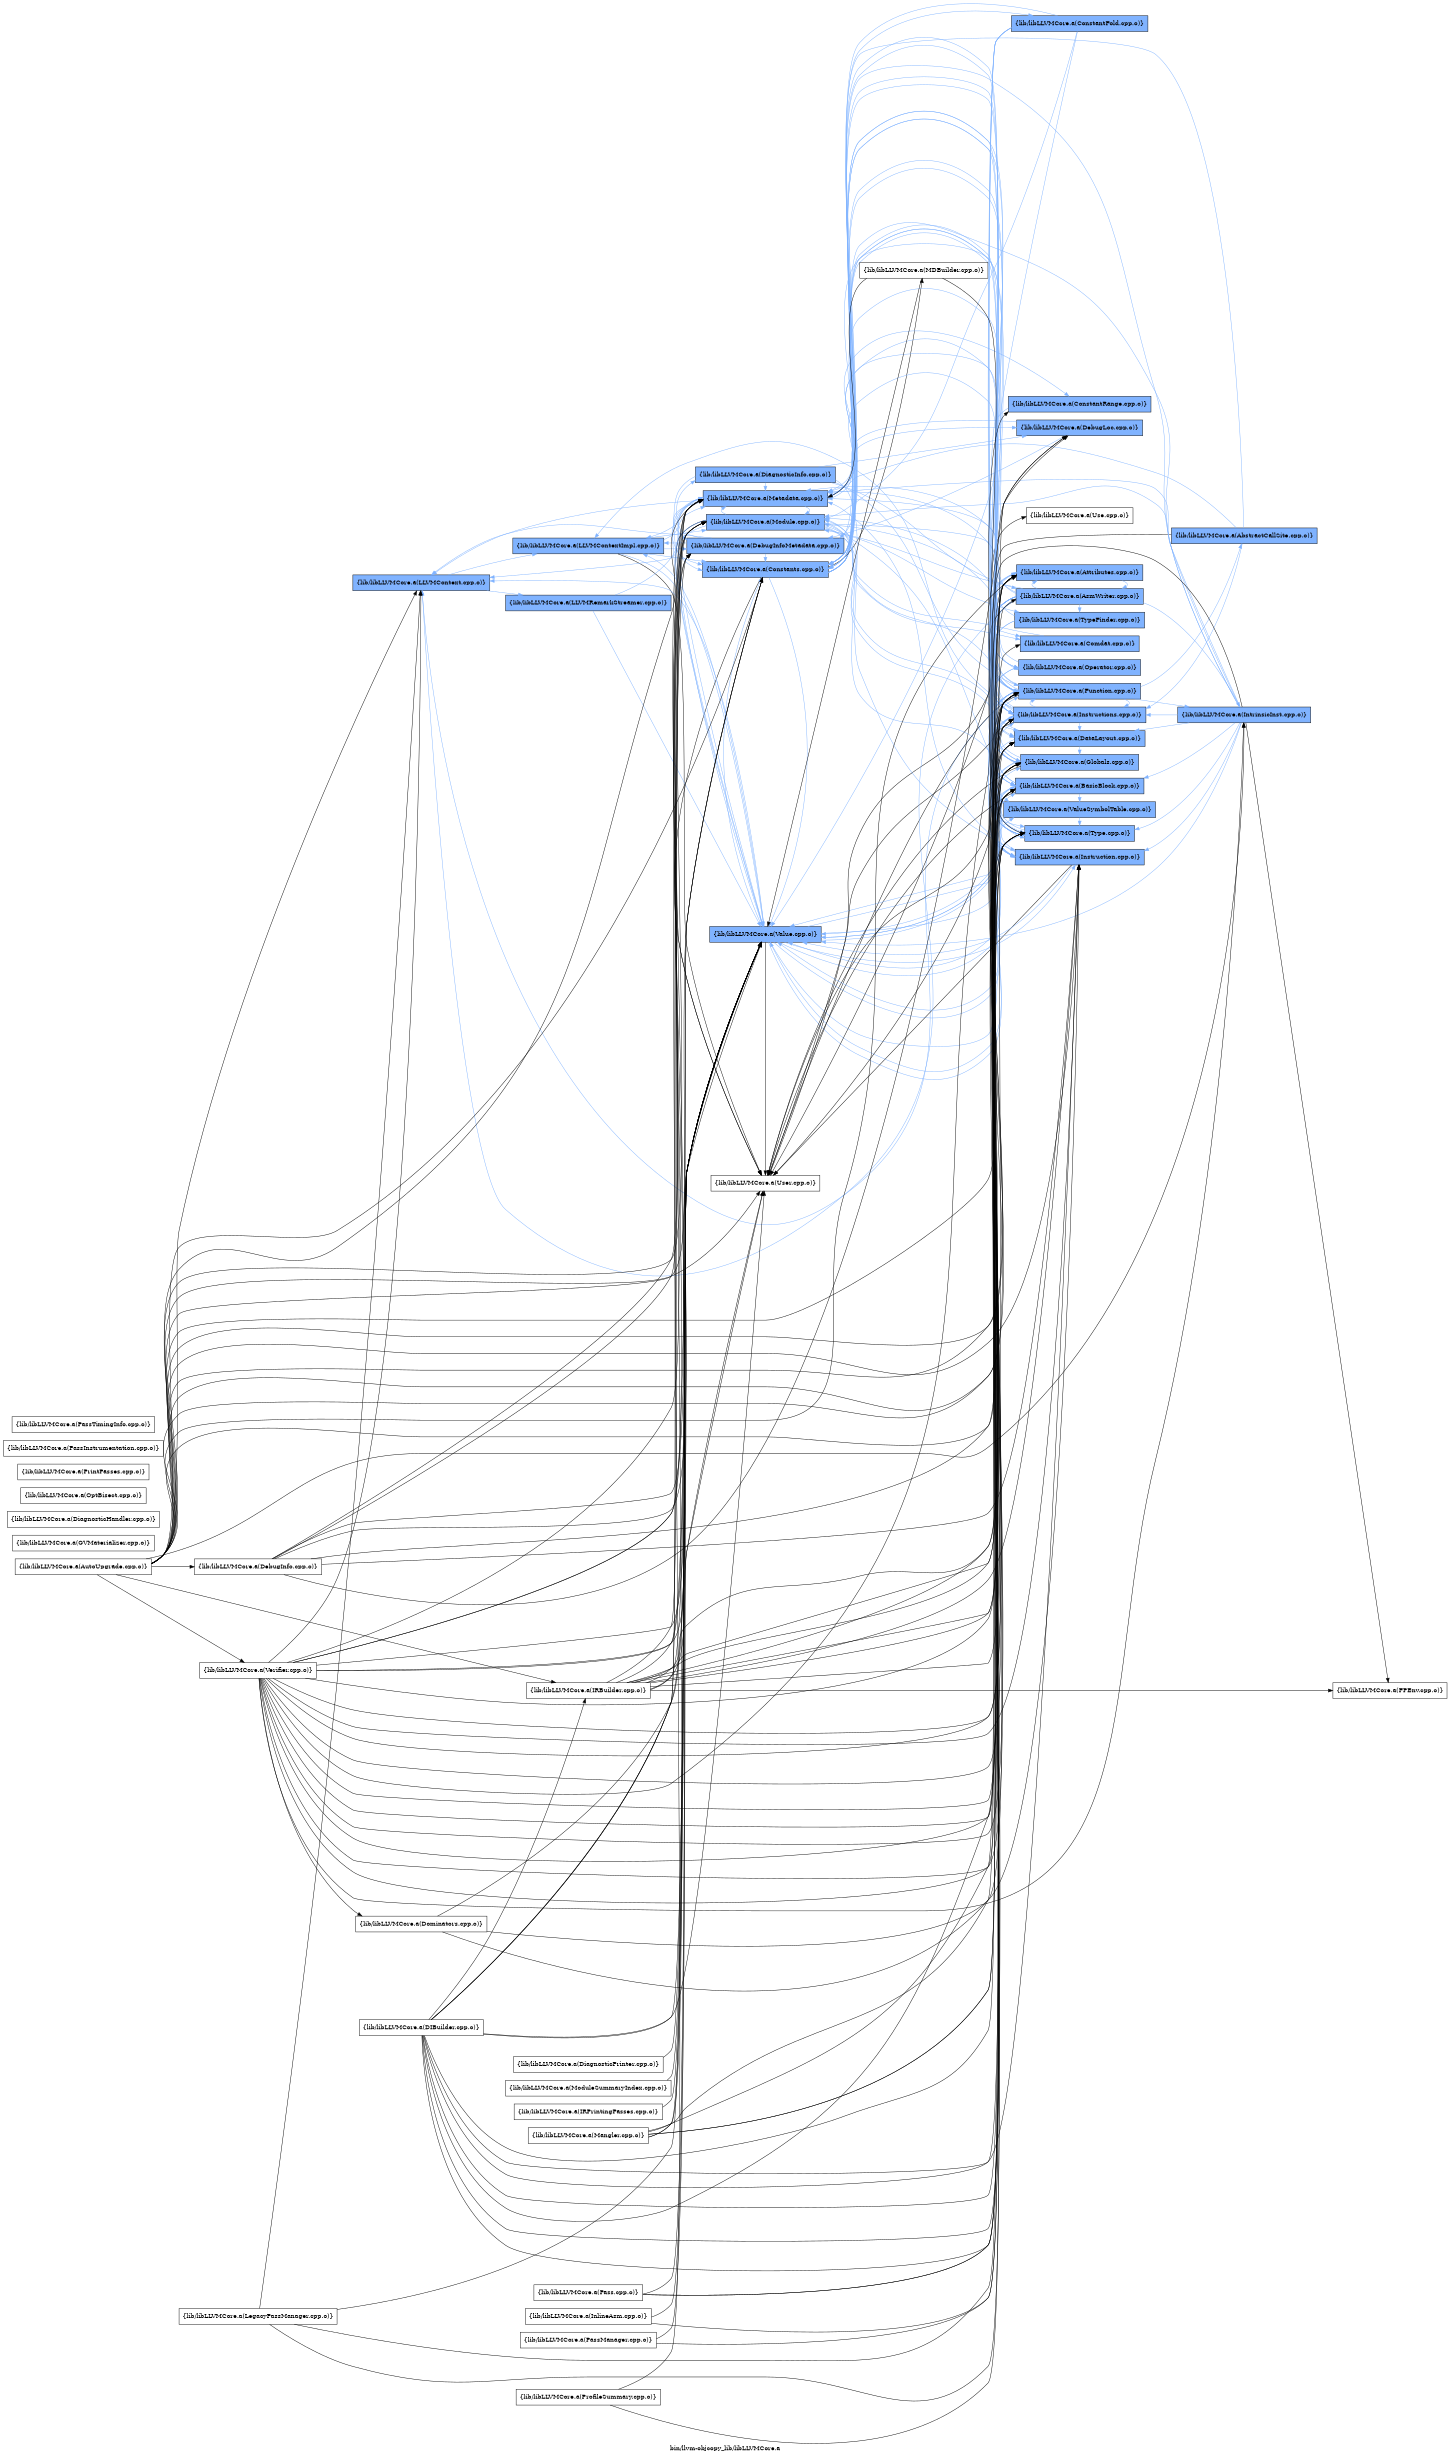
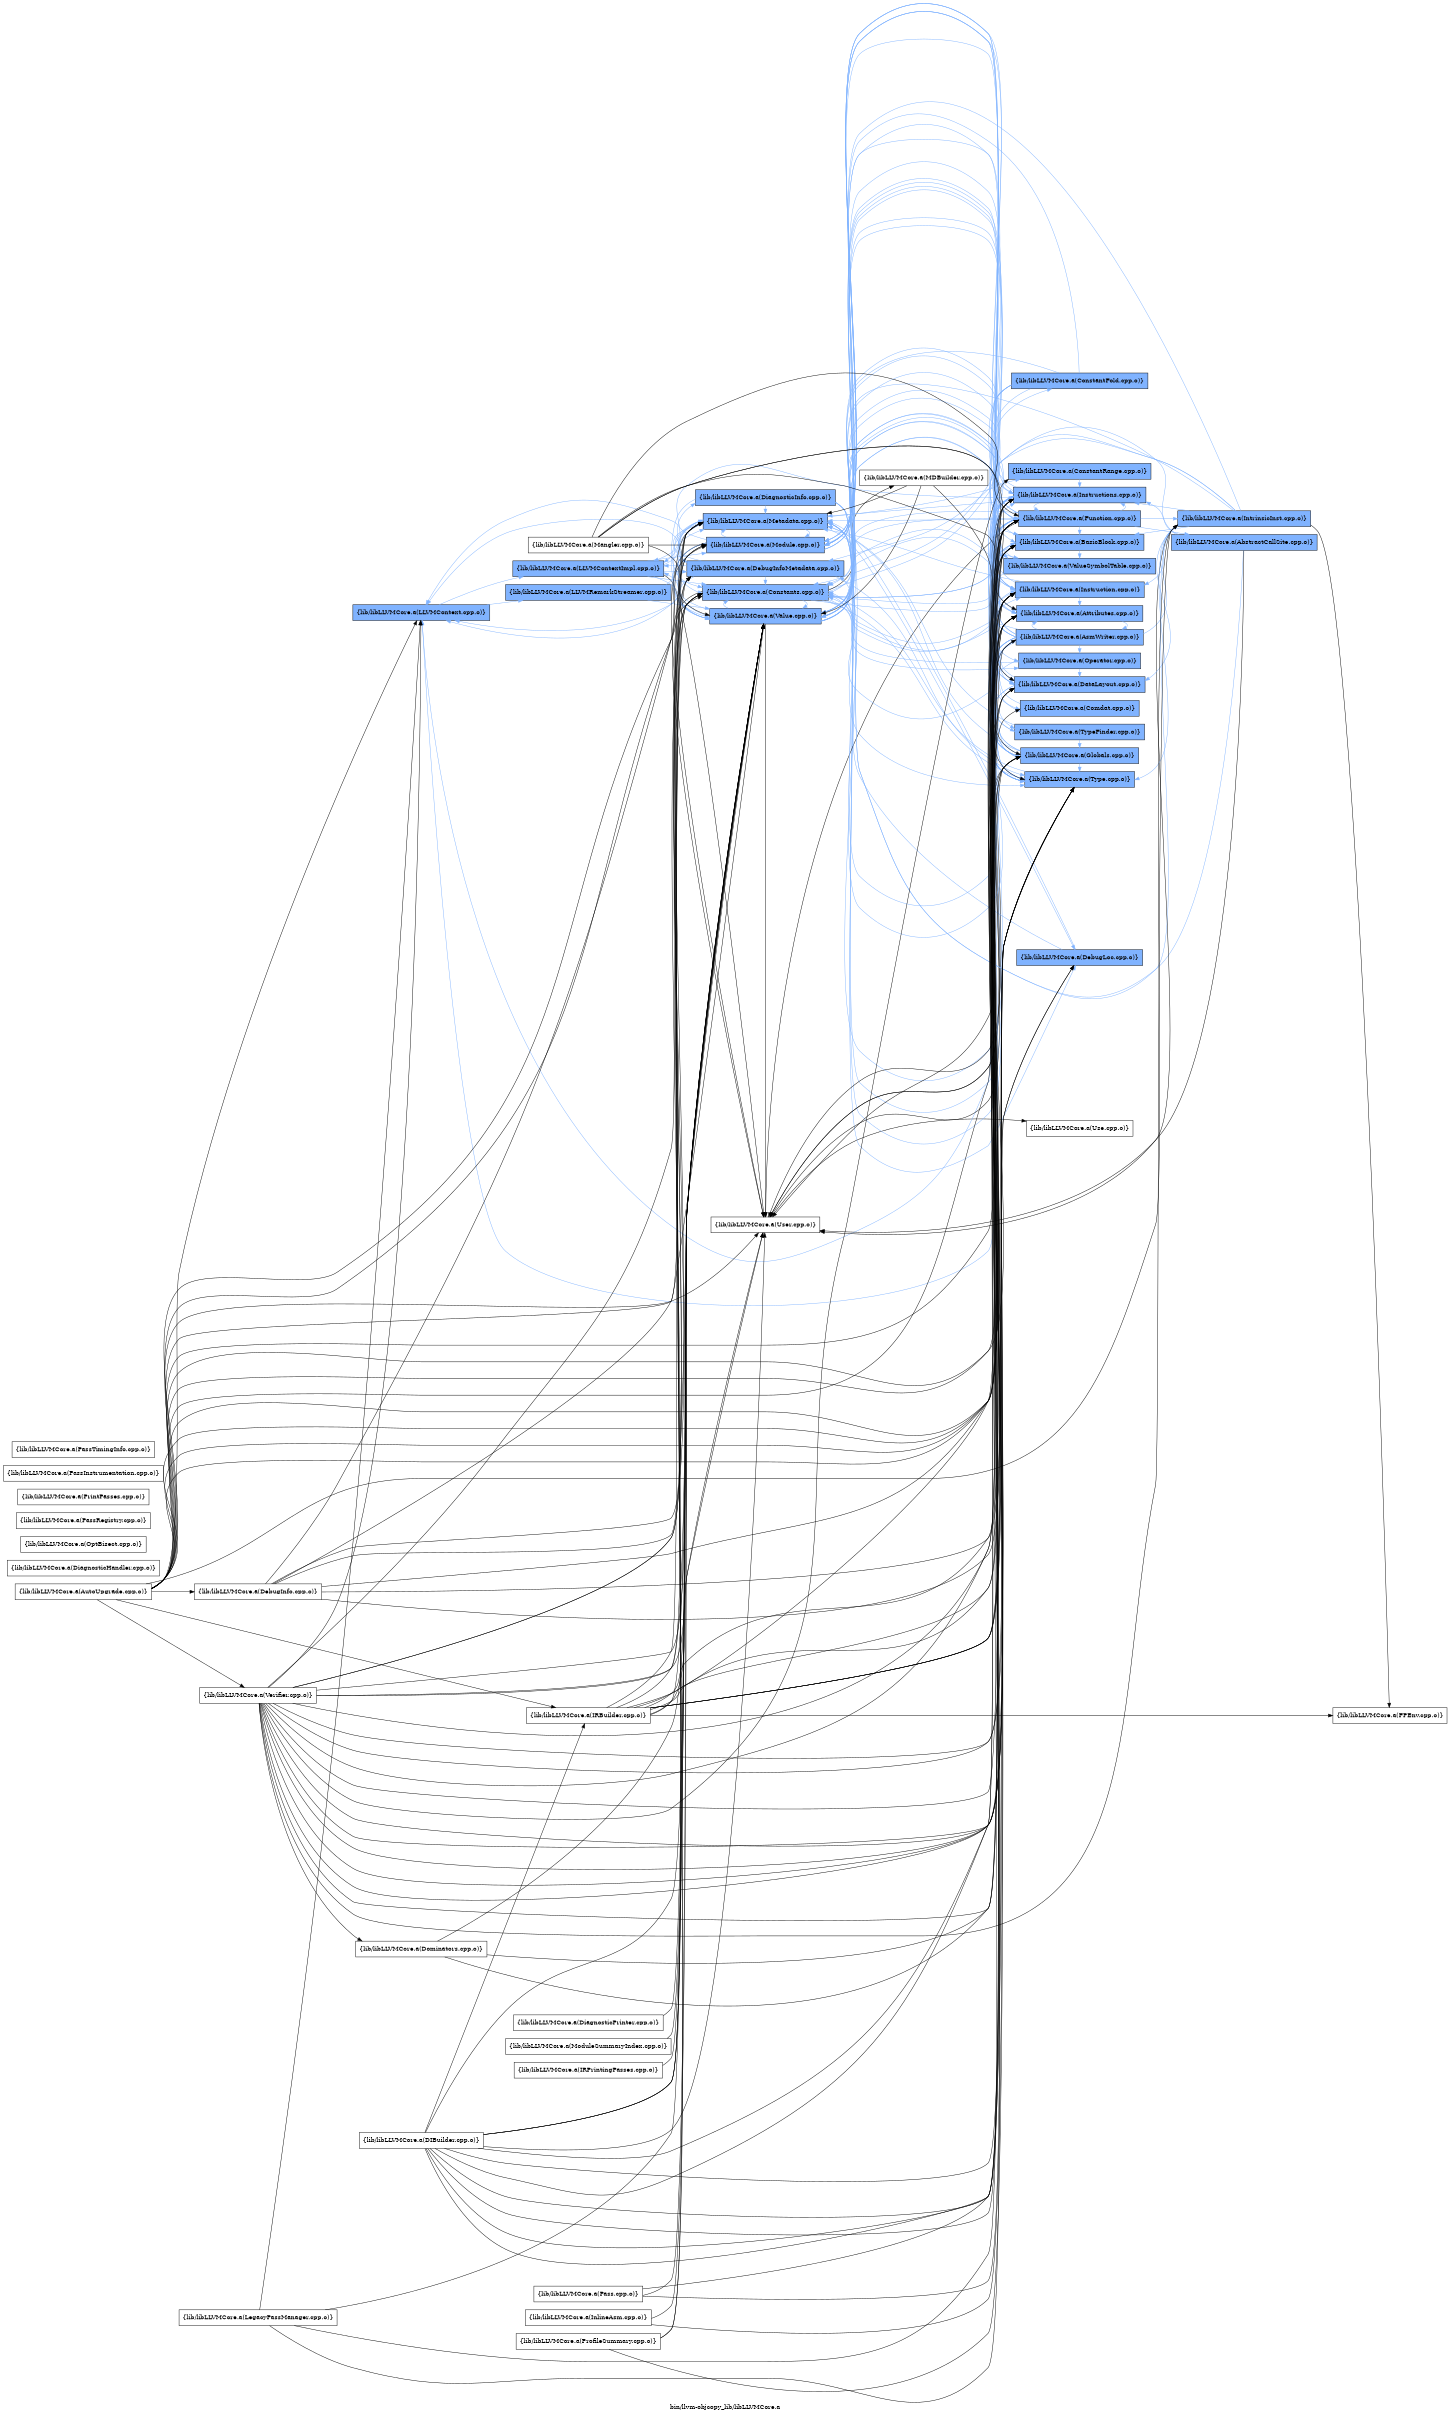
edge "{lib/libLLVMCore.a(AutoUpgrade.cpp.o)}" -> "{lib/libLLVMCore.a(Metadata.cpp.o)}": removed
edge "{lib/libLLVMCore.a(DebugInfo.cpp.o)}" -> "{lib/libLLVMCore.a(DebugLoc.cpp.o)}": now "{lib/libLLVMCore.a(DebugInfo.cpp.o)}" -> "{lib/libLLVMCore.a(Attributes.cpp.o)}"
edge "{lib/libLLVMCore.a(ProfileSummary.cpp.o)}" -> "{lib/libLLVMCore.a(Constants.cpp.o)}": added
node "{lib/libLLVMCore.a(PassRegistry.cpp.o)}": added
node "{lib/libLLVMCore.a(GVMaterializer.cpp.o)}": removed
node "{lib/libLLVMCore.a(PassManager.cpp.o)}": removed
